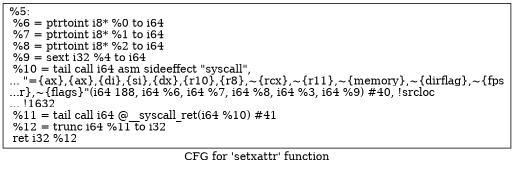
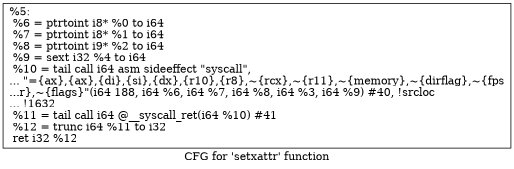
node "%5:": text "%8 = ptrtoint i8* %2 to i64" -> "%8 = ptrtoint i9* %2 to i64"
